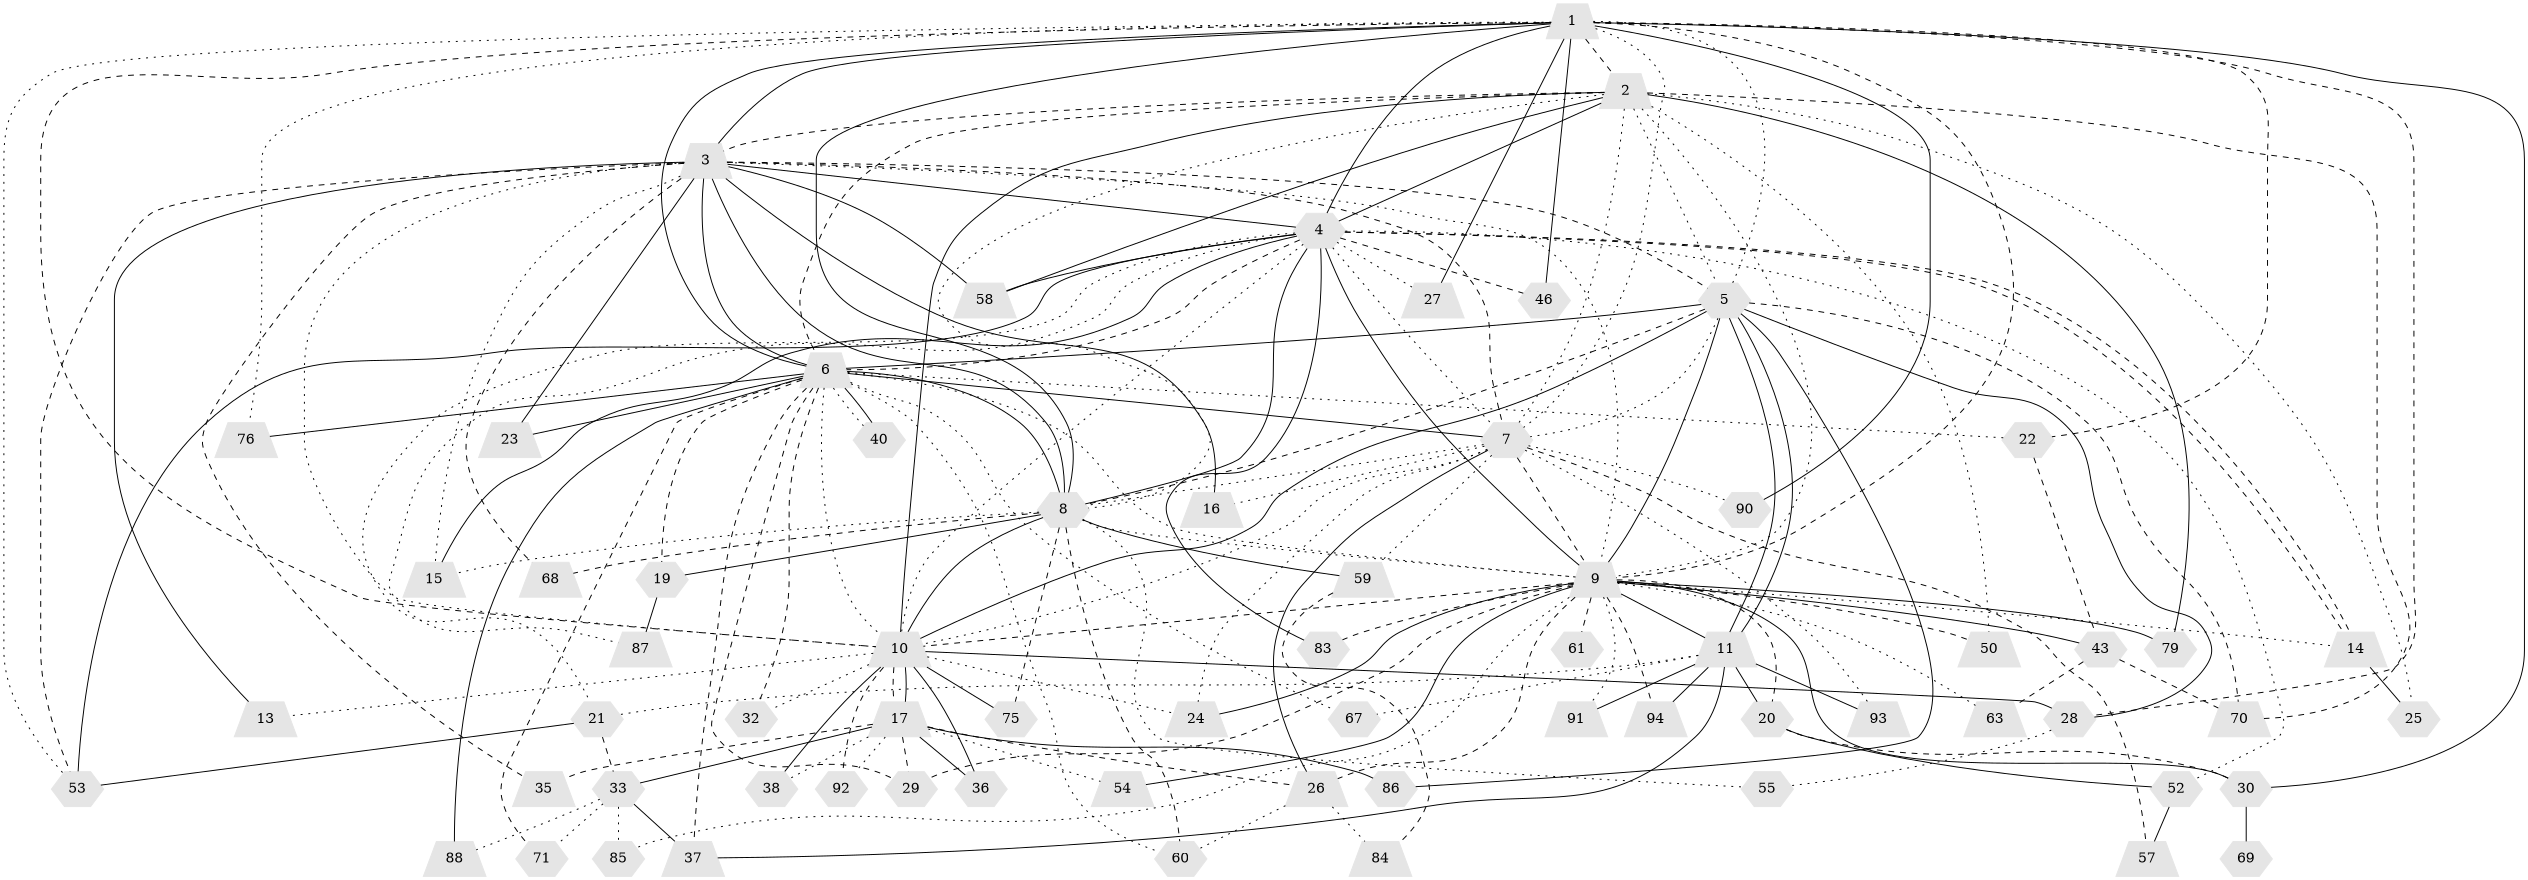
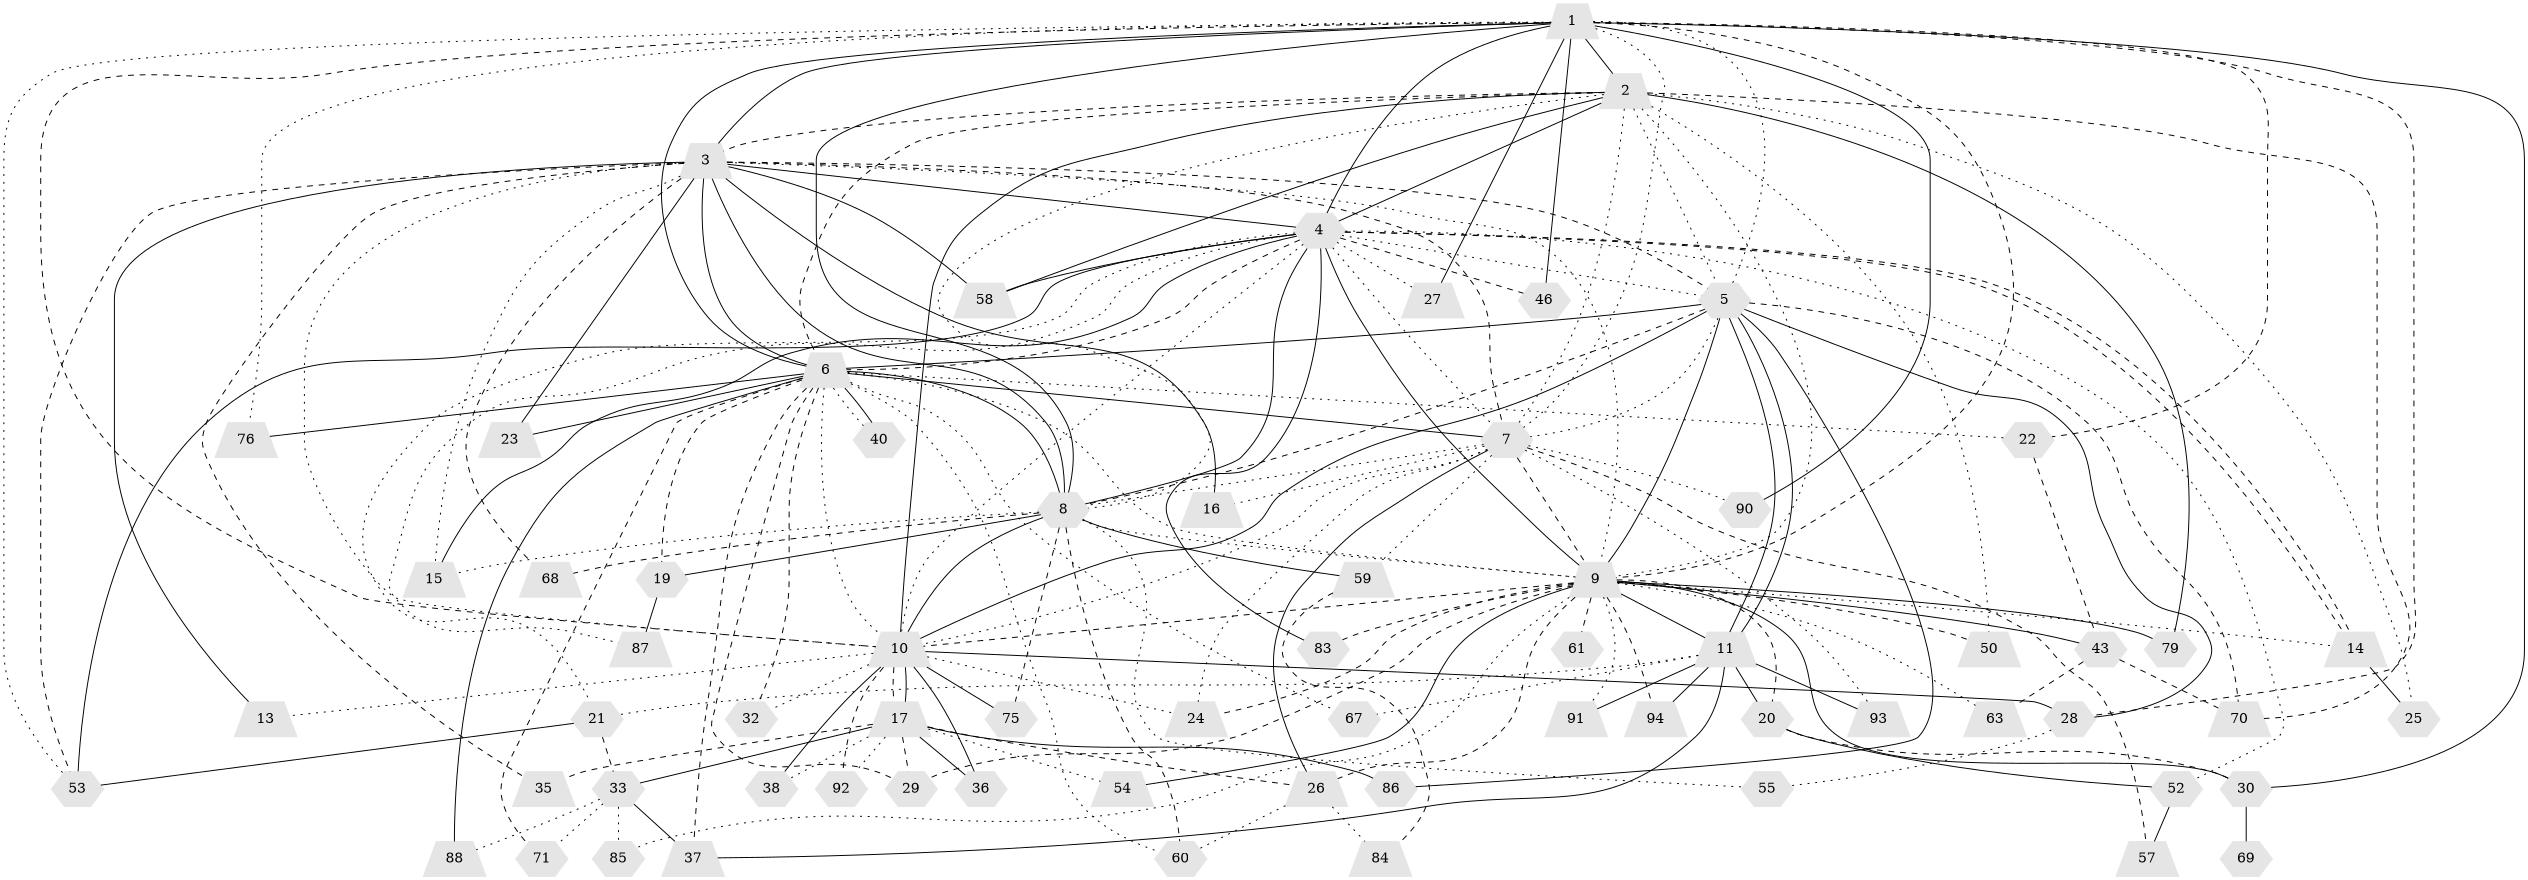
edge "1" -- "2": style dashed -> solid
edge "4" -- "5": added
edge "9" -- "24": style solid -> dashed
